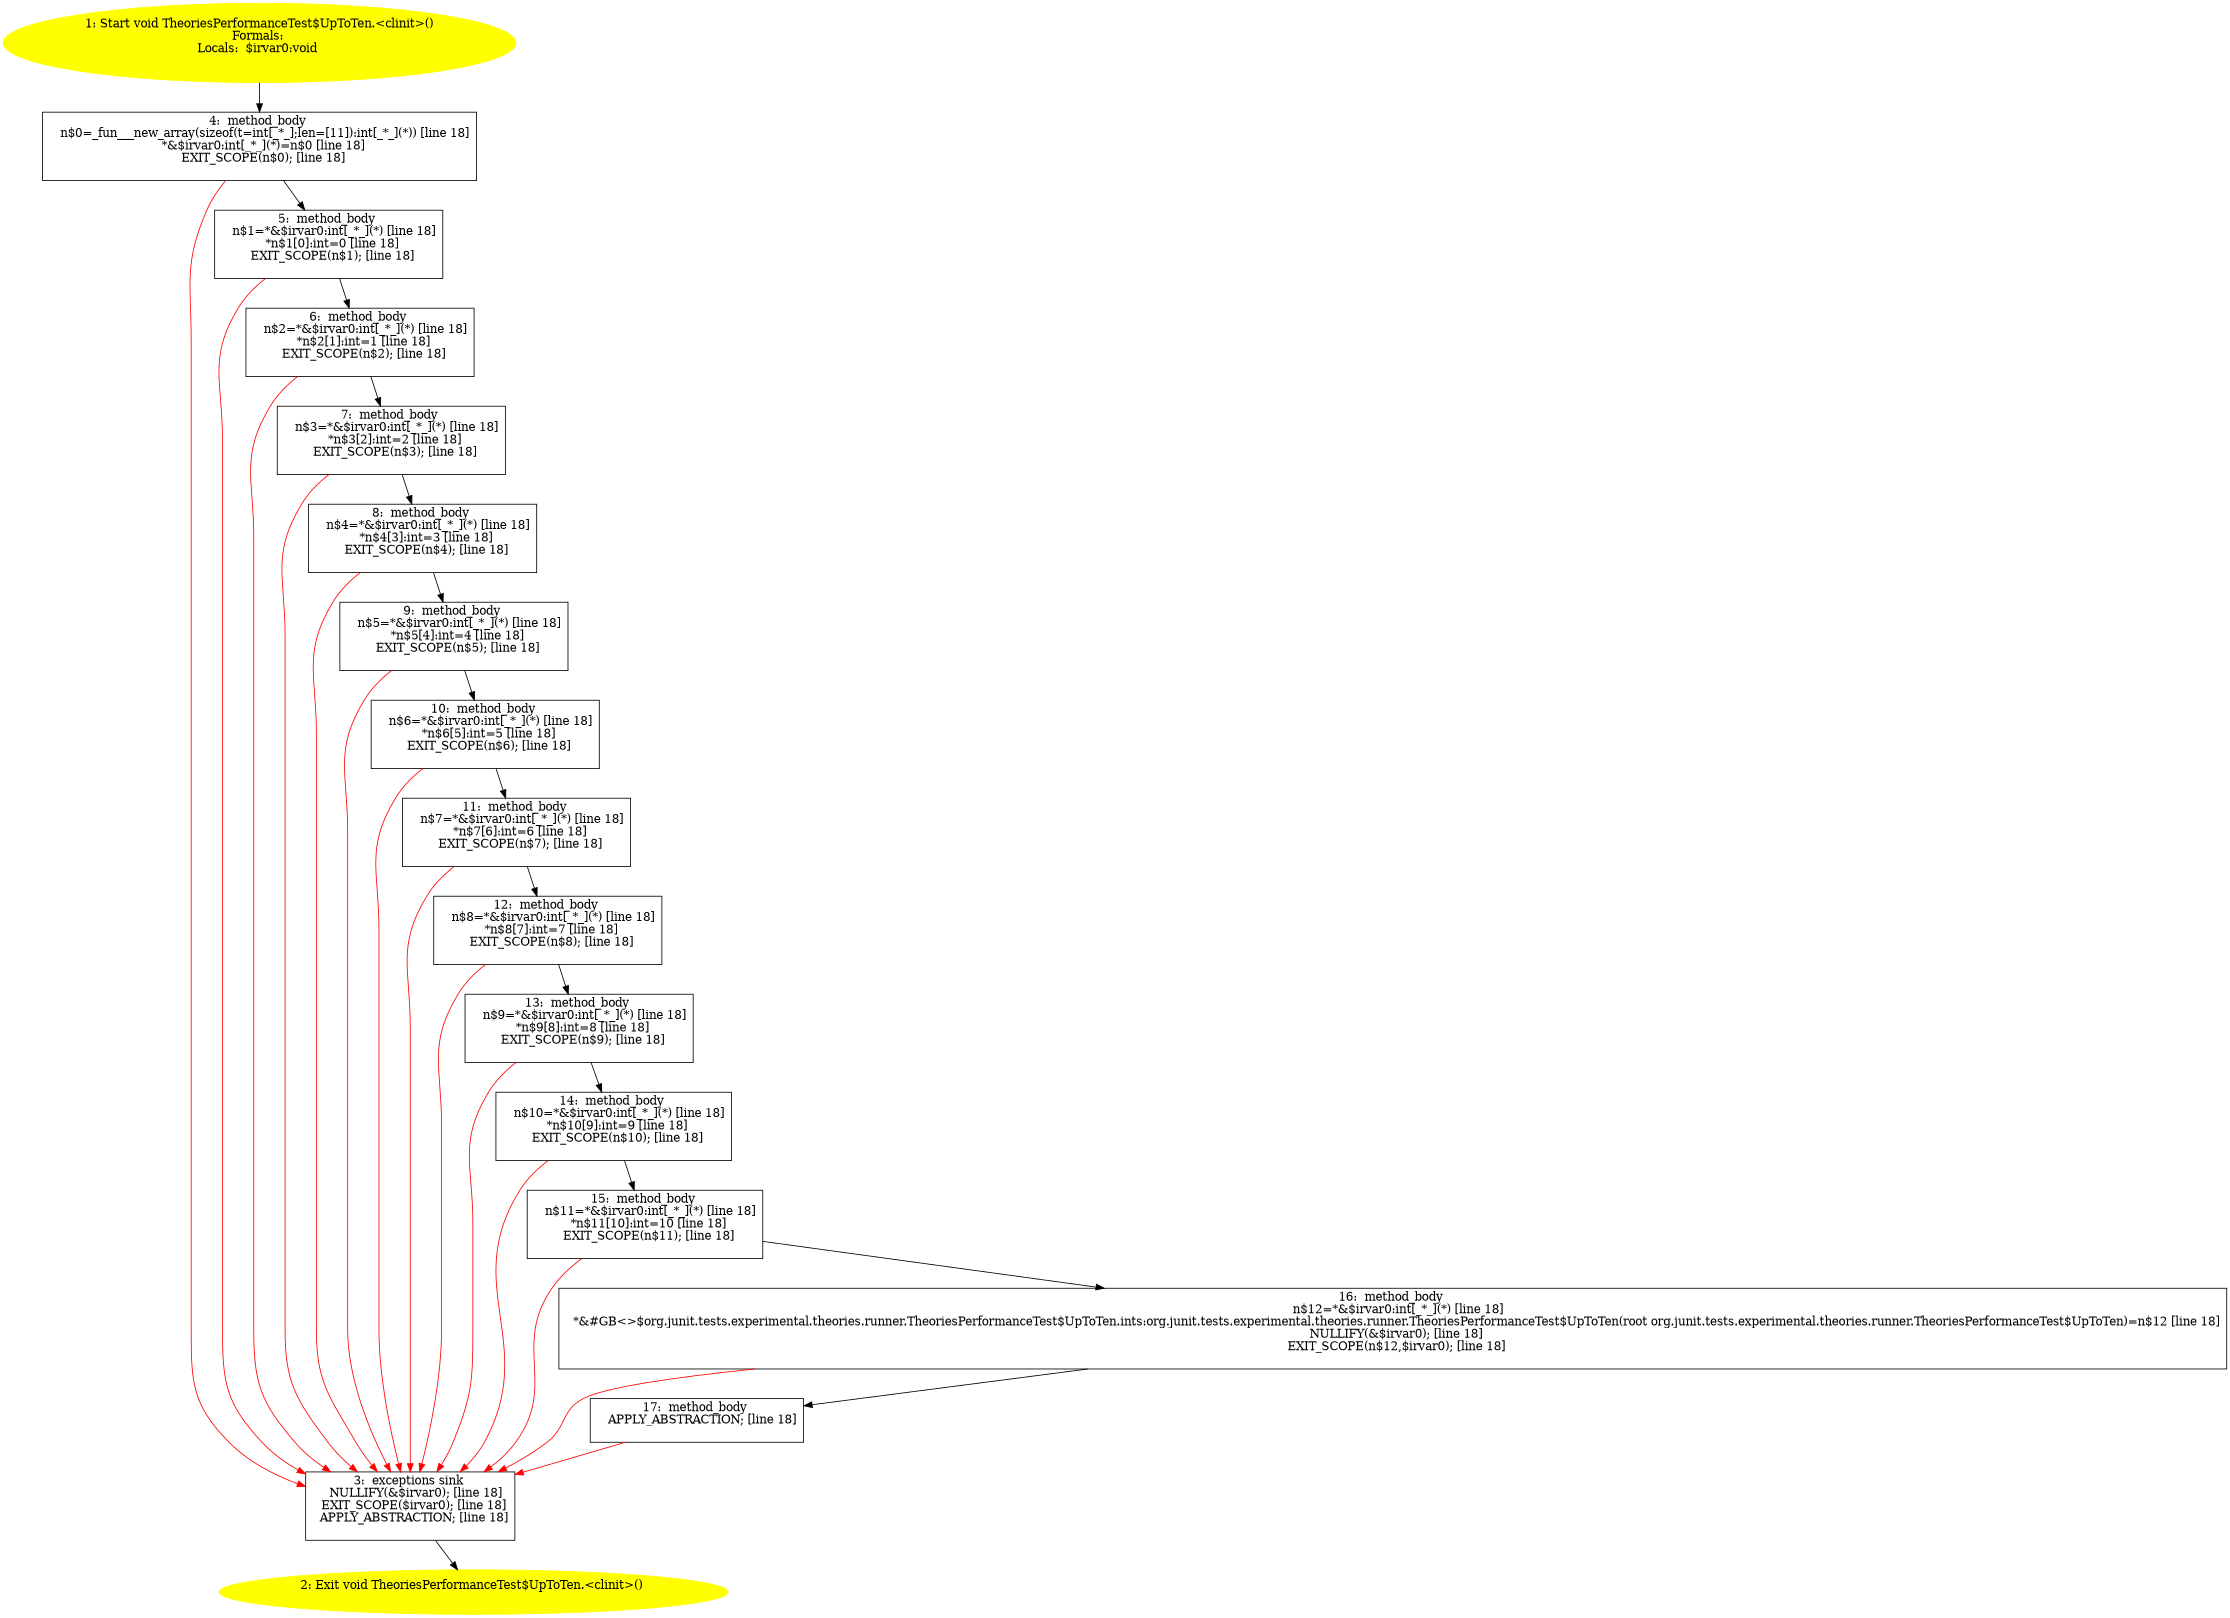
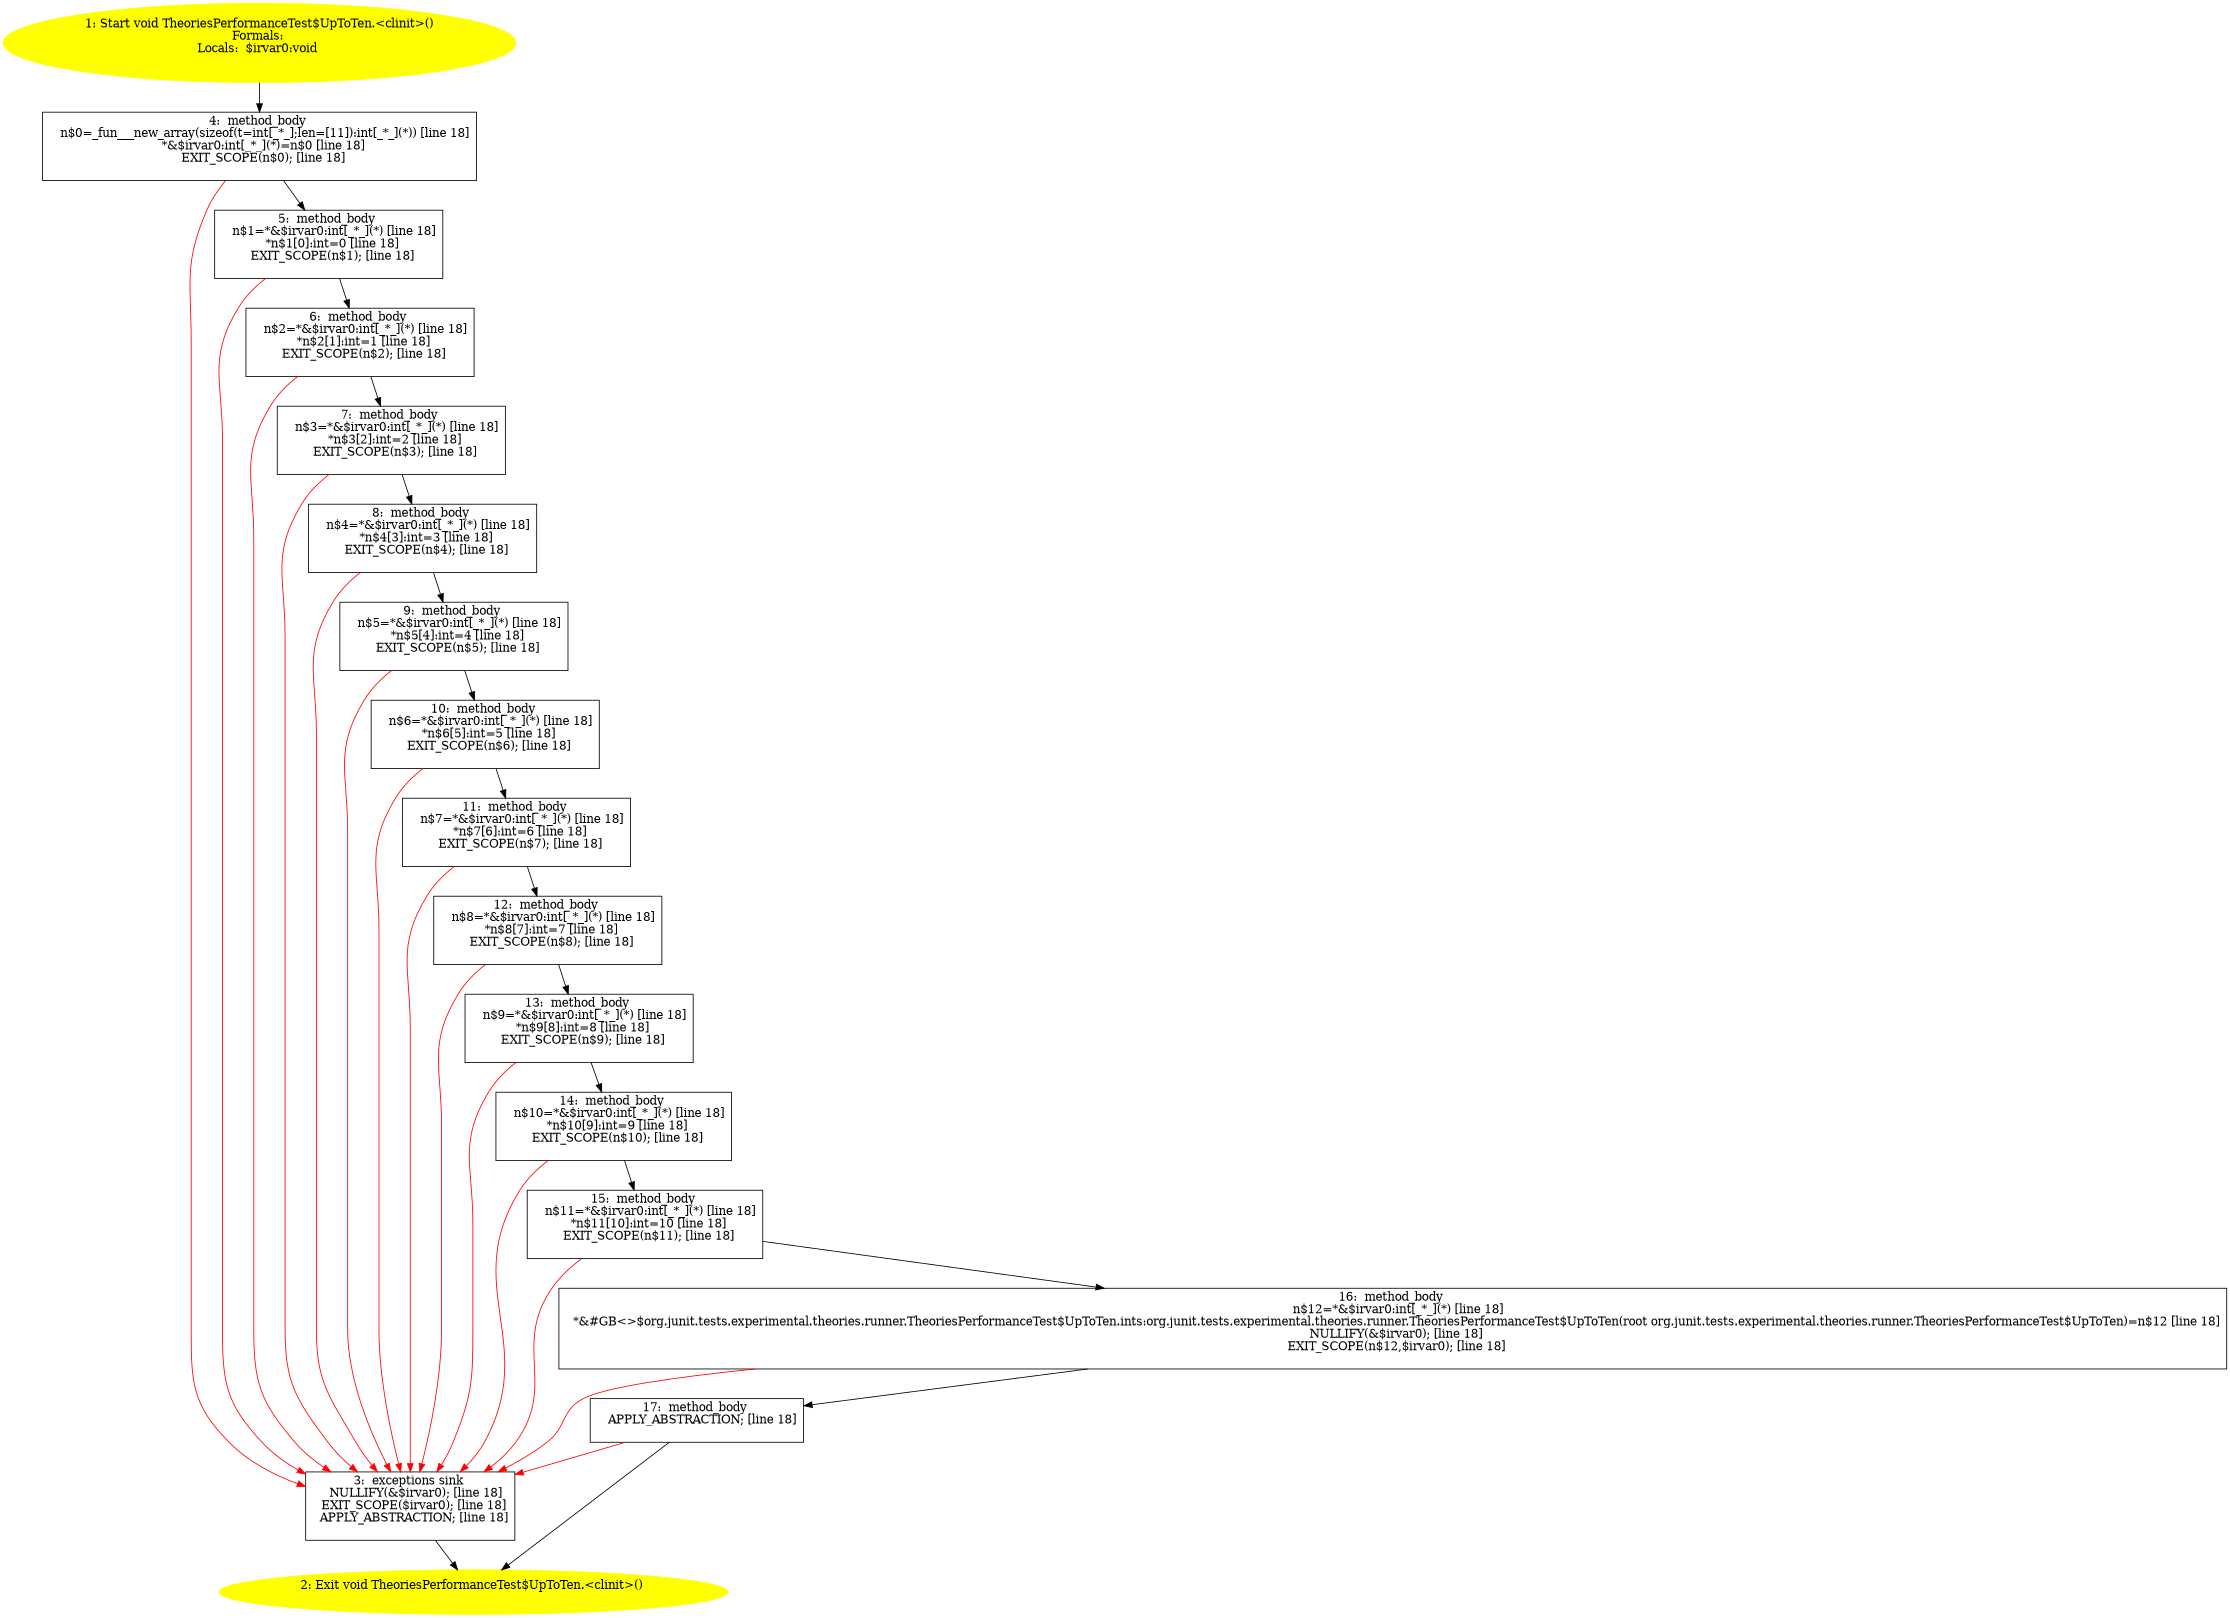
edge "17:  method_body APPLY_ABSTRACTION; [line 18]" -> "2: Exit void TheoriesPerformanceTest$UpToTen.<clinit>()": added
